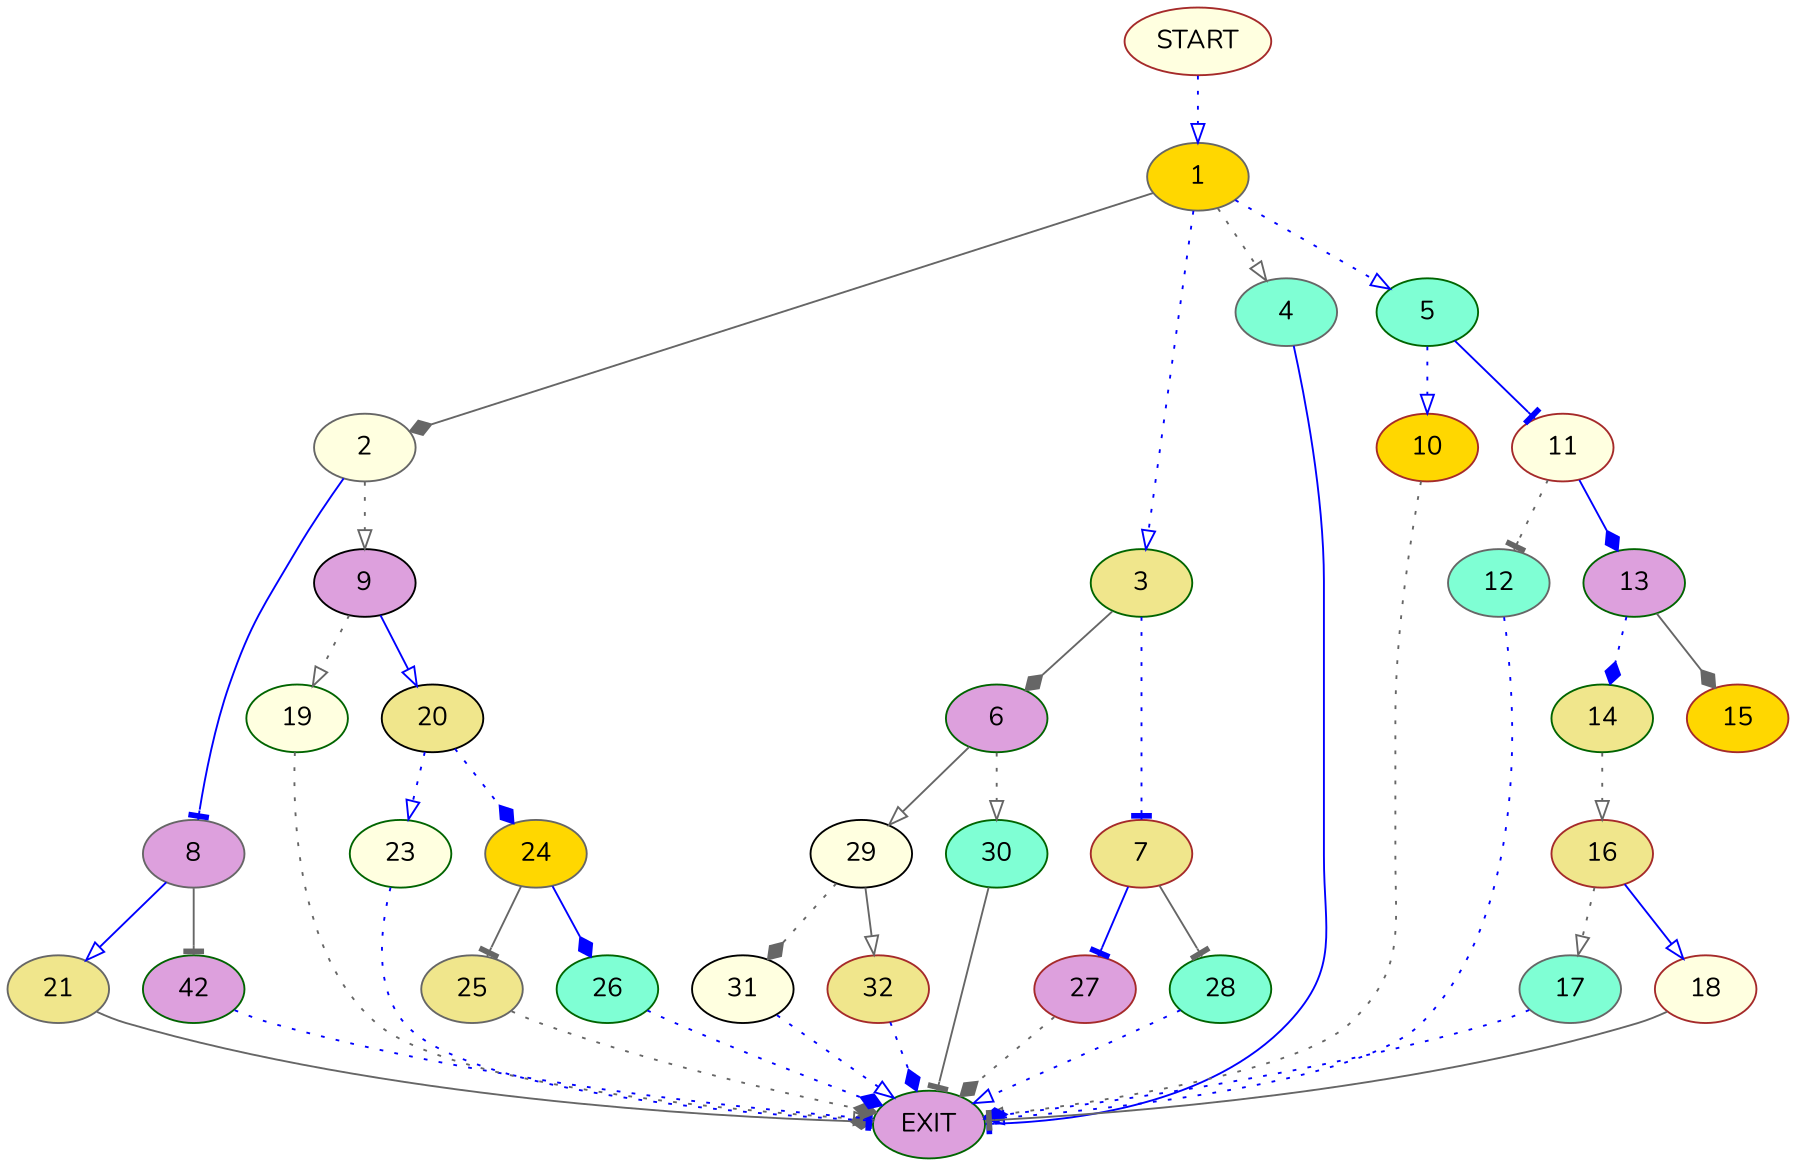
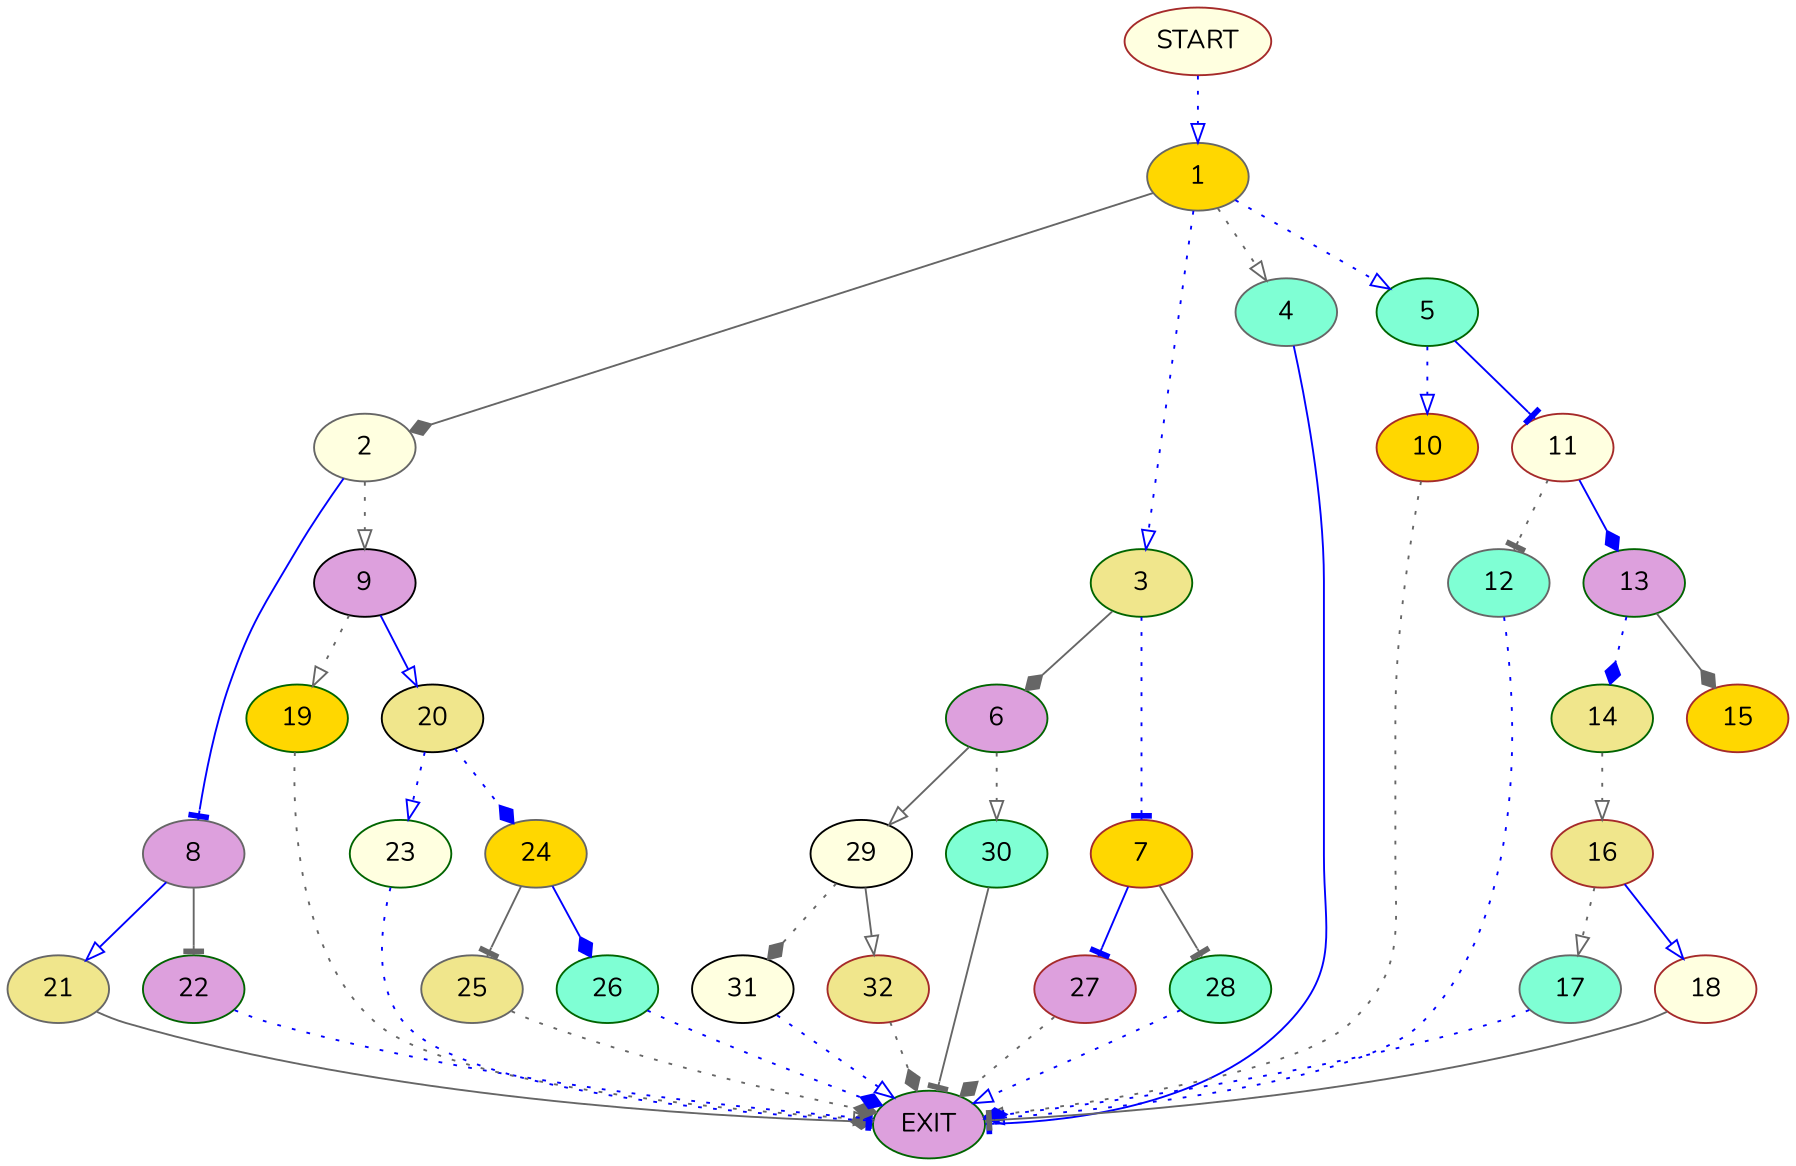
node "19": fillcolor lightyellow -> gold
node "7": fillcolor khaki -> gold
node "42": label "42" -> "22"
edge "32" -> "EXIT": color blue -> gray40
